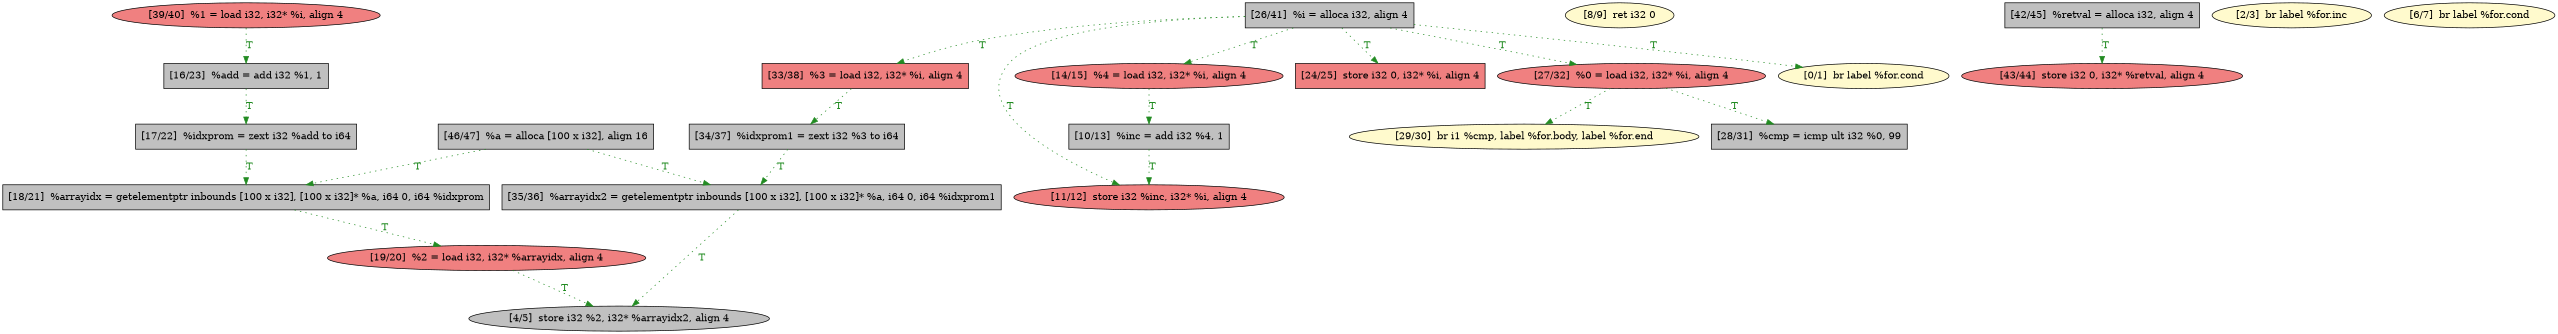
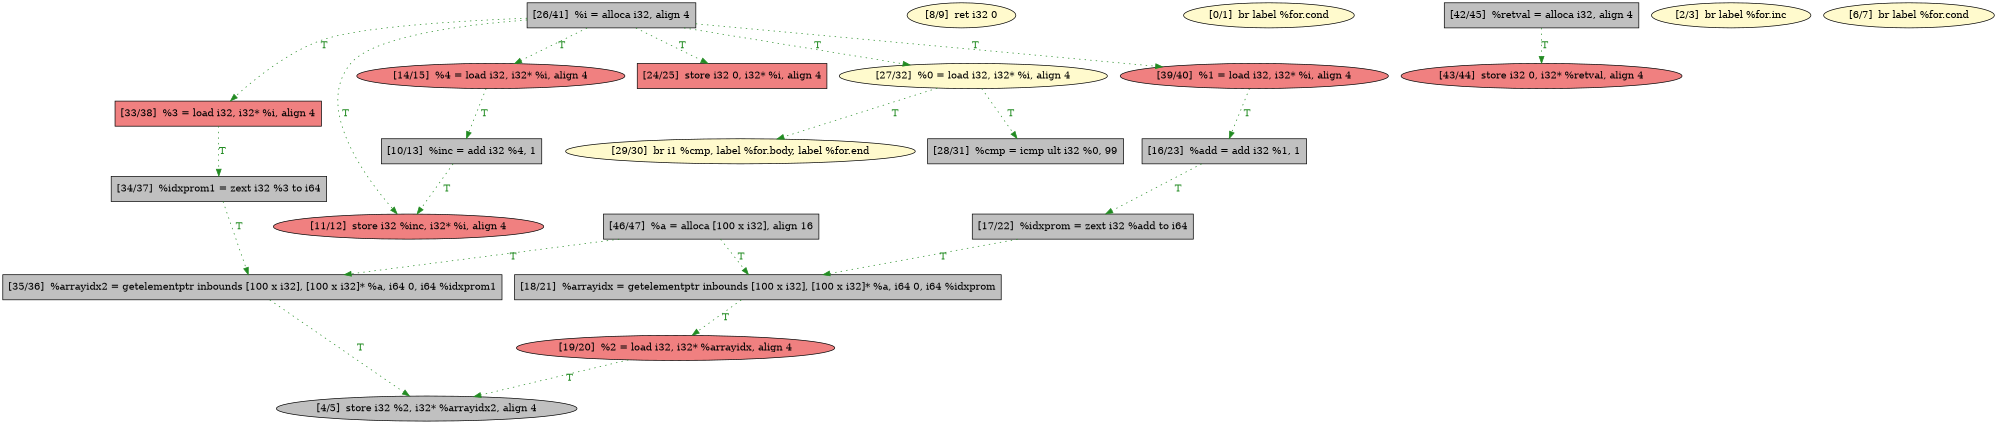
edge "[26/41]  %i = alloca i32, align 4" -> "[0/1]  br label %for.cond": now "[26/41]  %i = alloca i32, align 4" -> "[39/40]  %1 = load i32, i32* %i, align 4"
node "[27/32]  %0 = load i32, i32* %i, align 4": fillcolor lightcoral -> lemonchiffon
